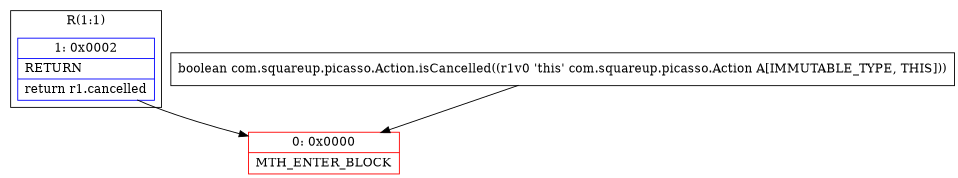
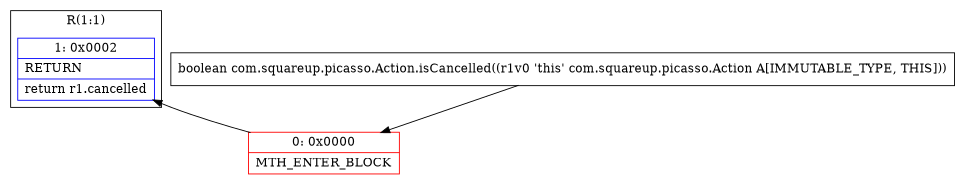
edge "1: 0x0002" -> "0: 0x0000": reversed
